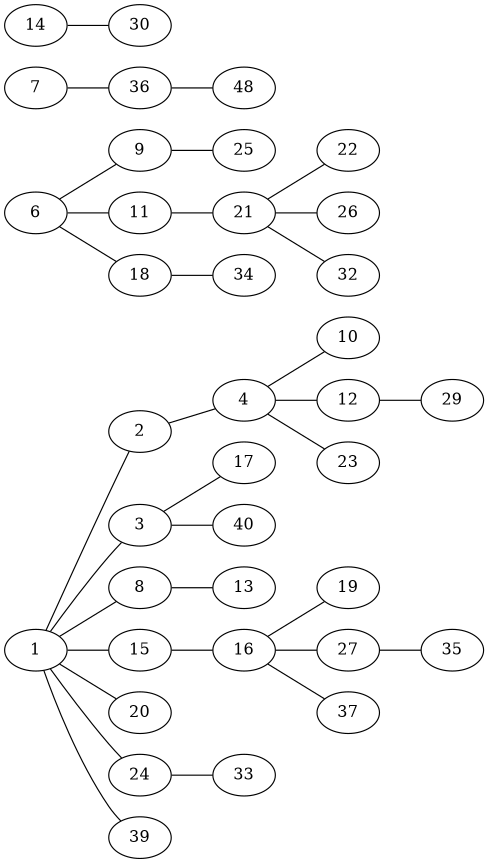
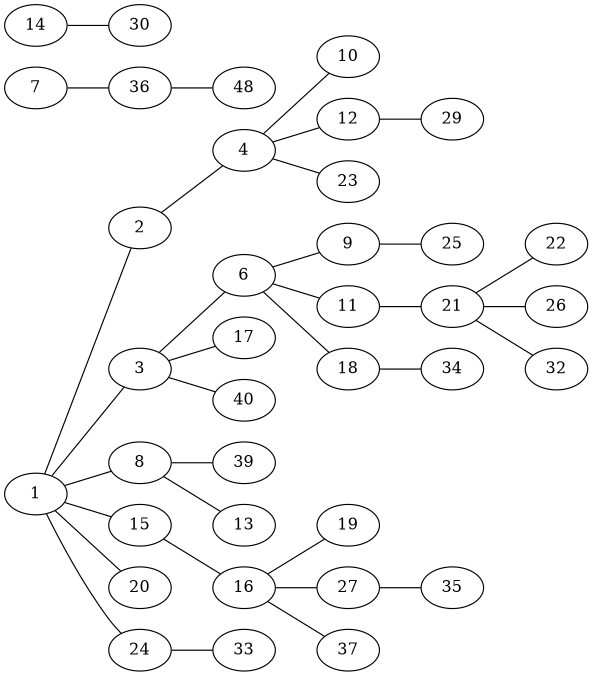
edge "6" -- "3": added
edge "1" -- "39": now "8" -- "39"
